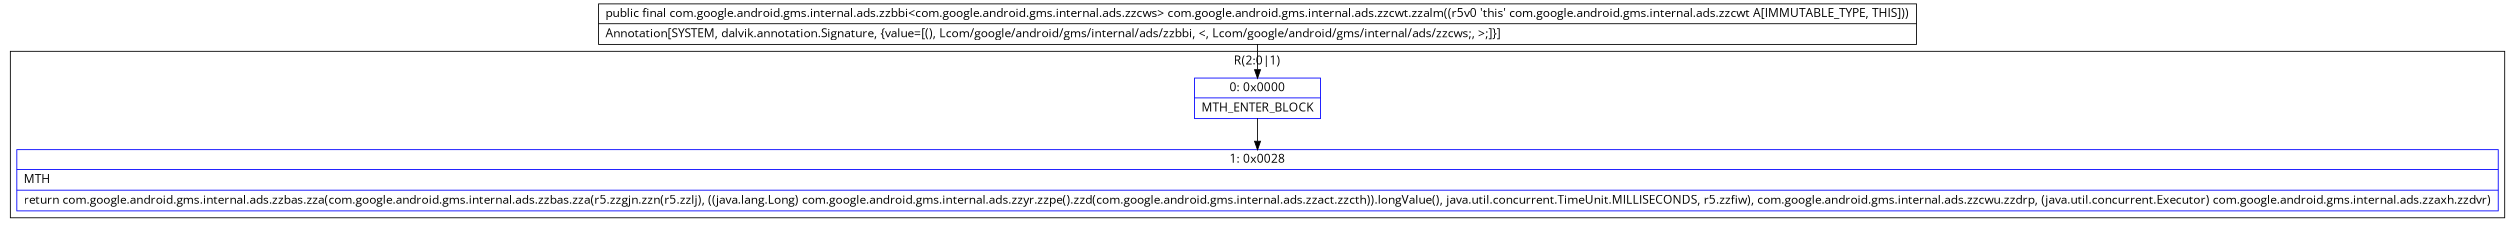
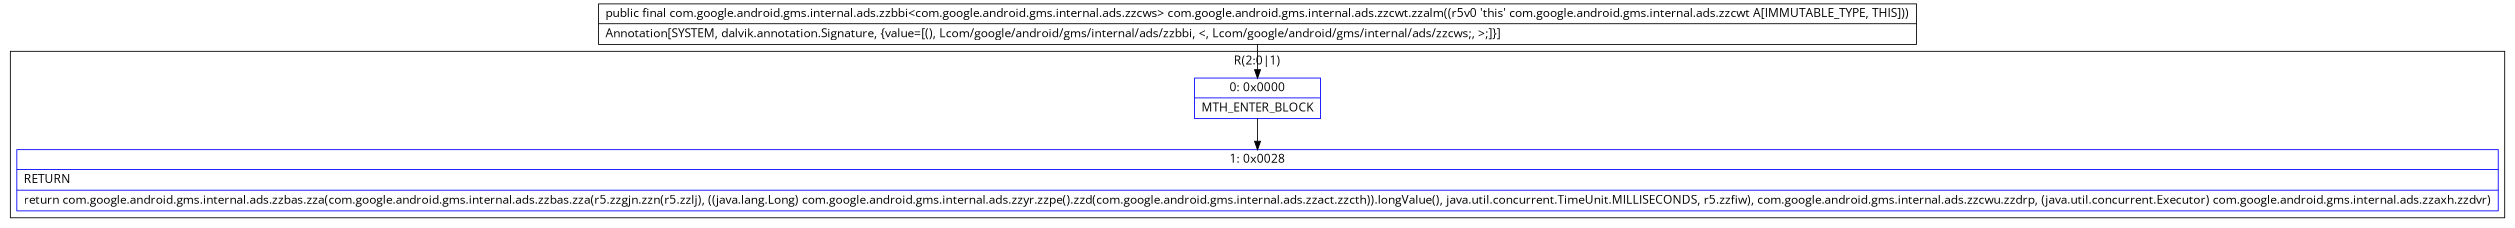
node "1: 0x0028": text "MTH" -> "RETURN"
